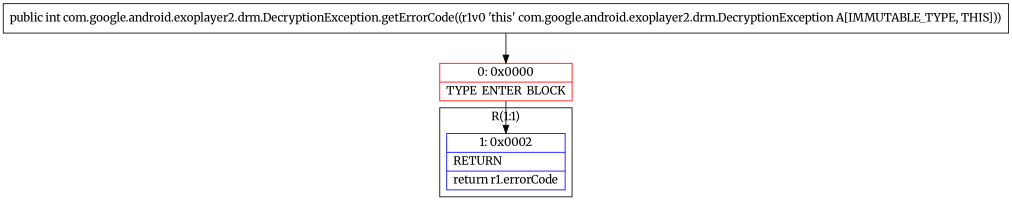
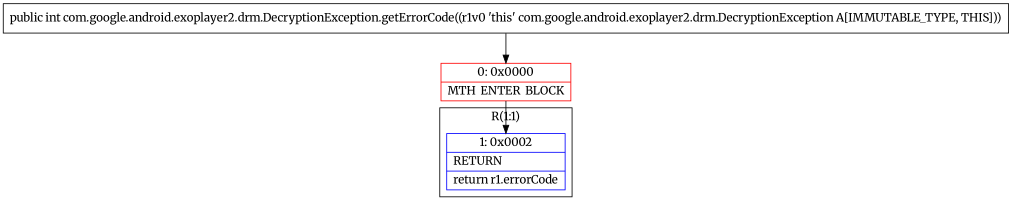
node "0: 0x0000": text "TYPE_ENTER_BLOCK" -> "MTH_ENTER_BLOCK"
